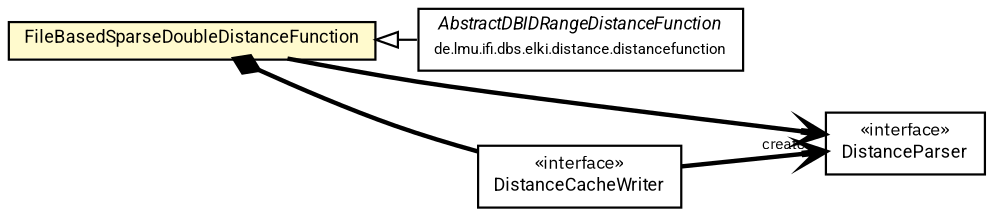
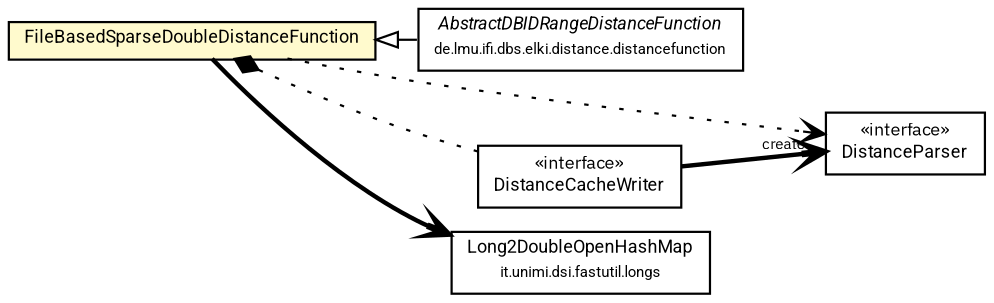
edge "FileBasedSparseDoubleDistanceFunction" -> "DistanceParser": style bold -> dotted
edge "DistanceCacheWriter" -> "FileBasedSparseDoubleDistanceFunction": style bold -> dotted
node "Long2DoubleOpenHashMap": added
